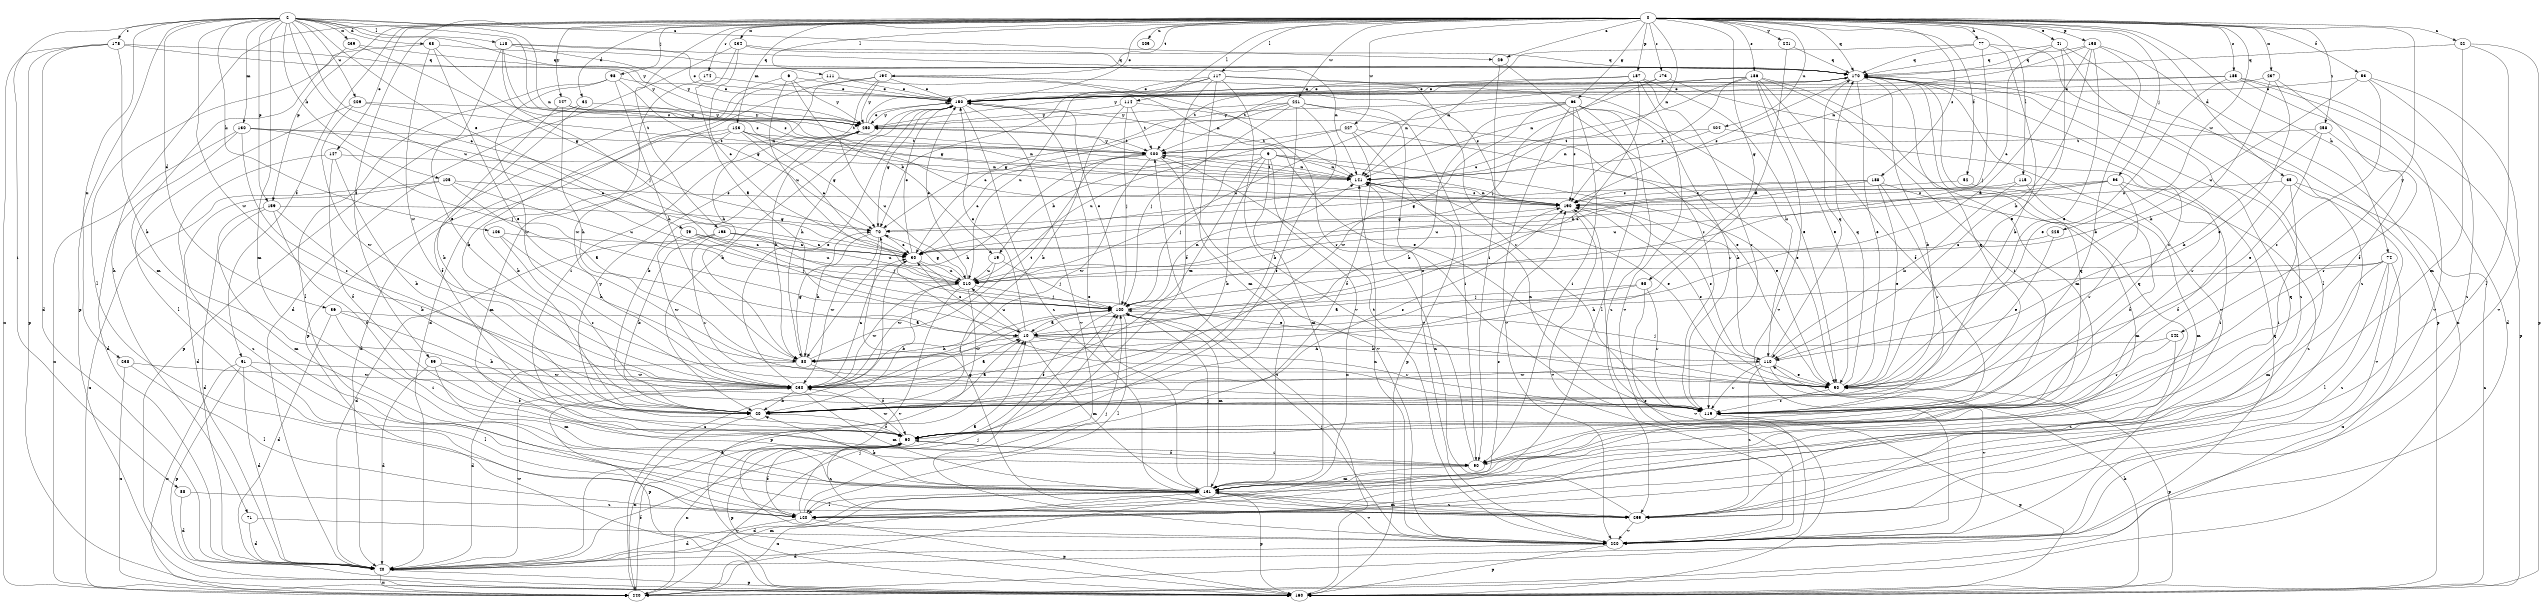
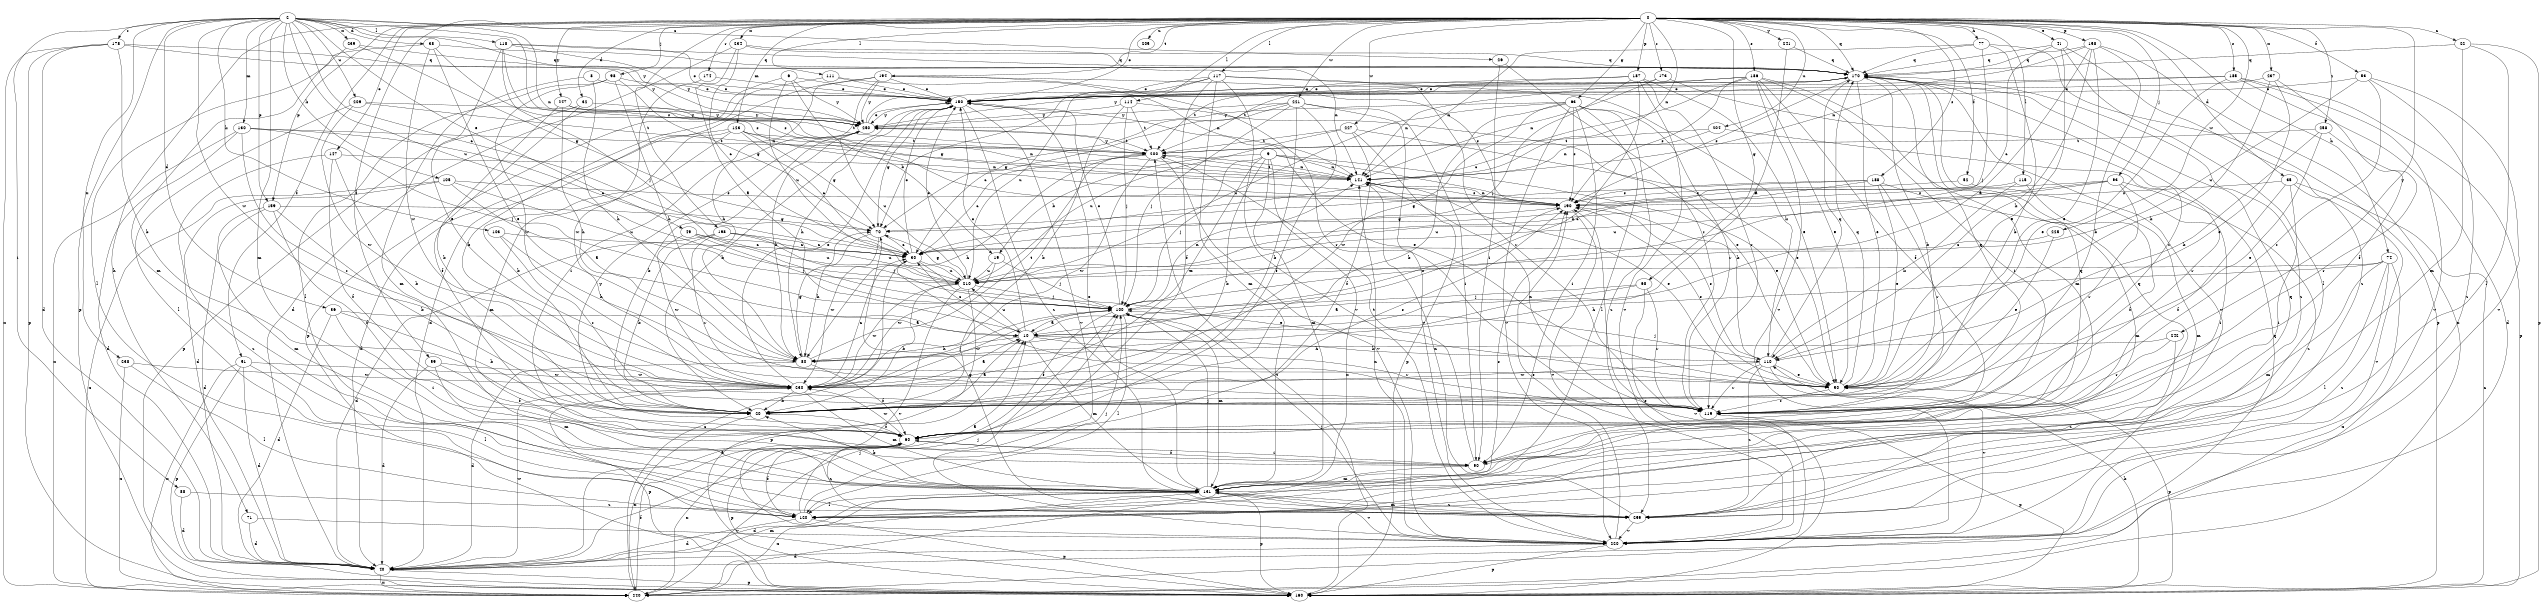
edge "0" -> "26": removed, label "c"
node "8": added
edge "220" -> "190": added, label "s"
